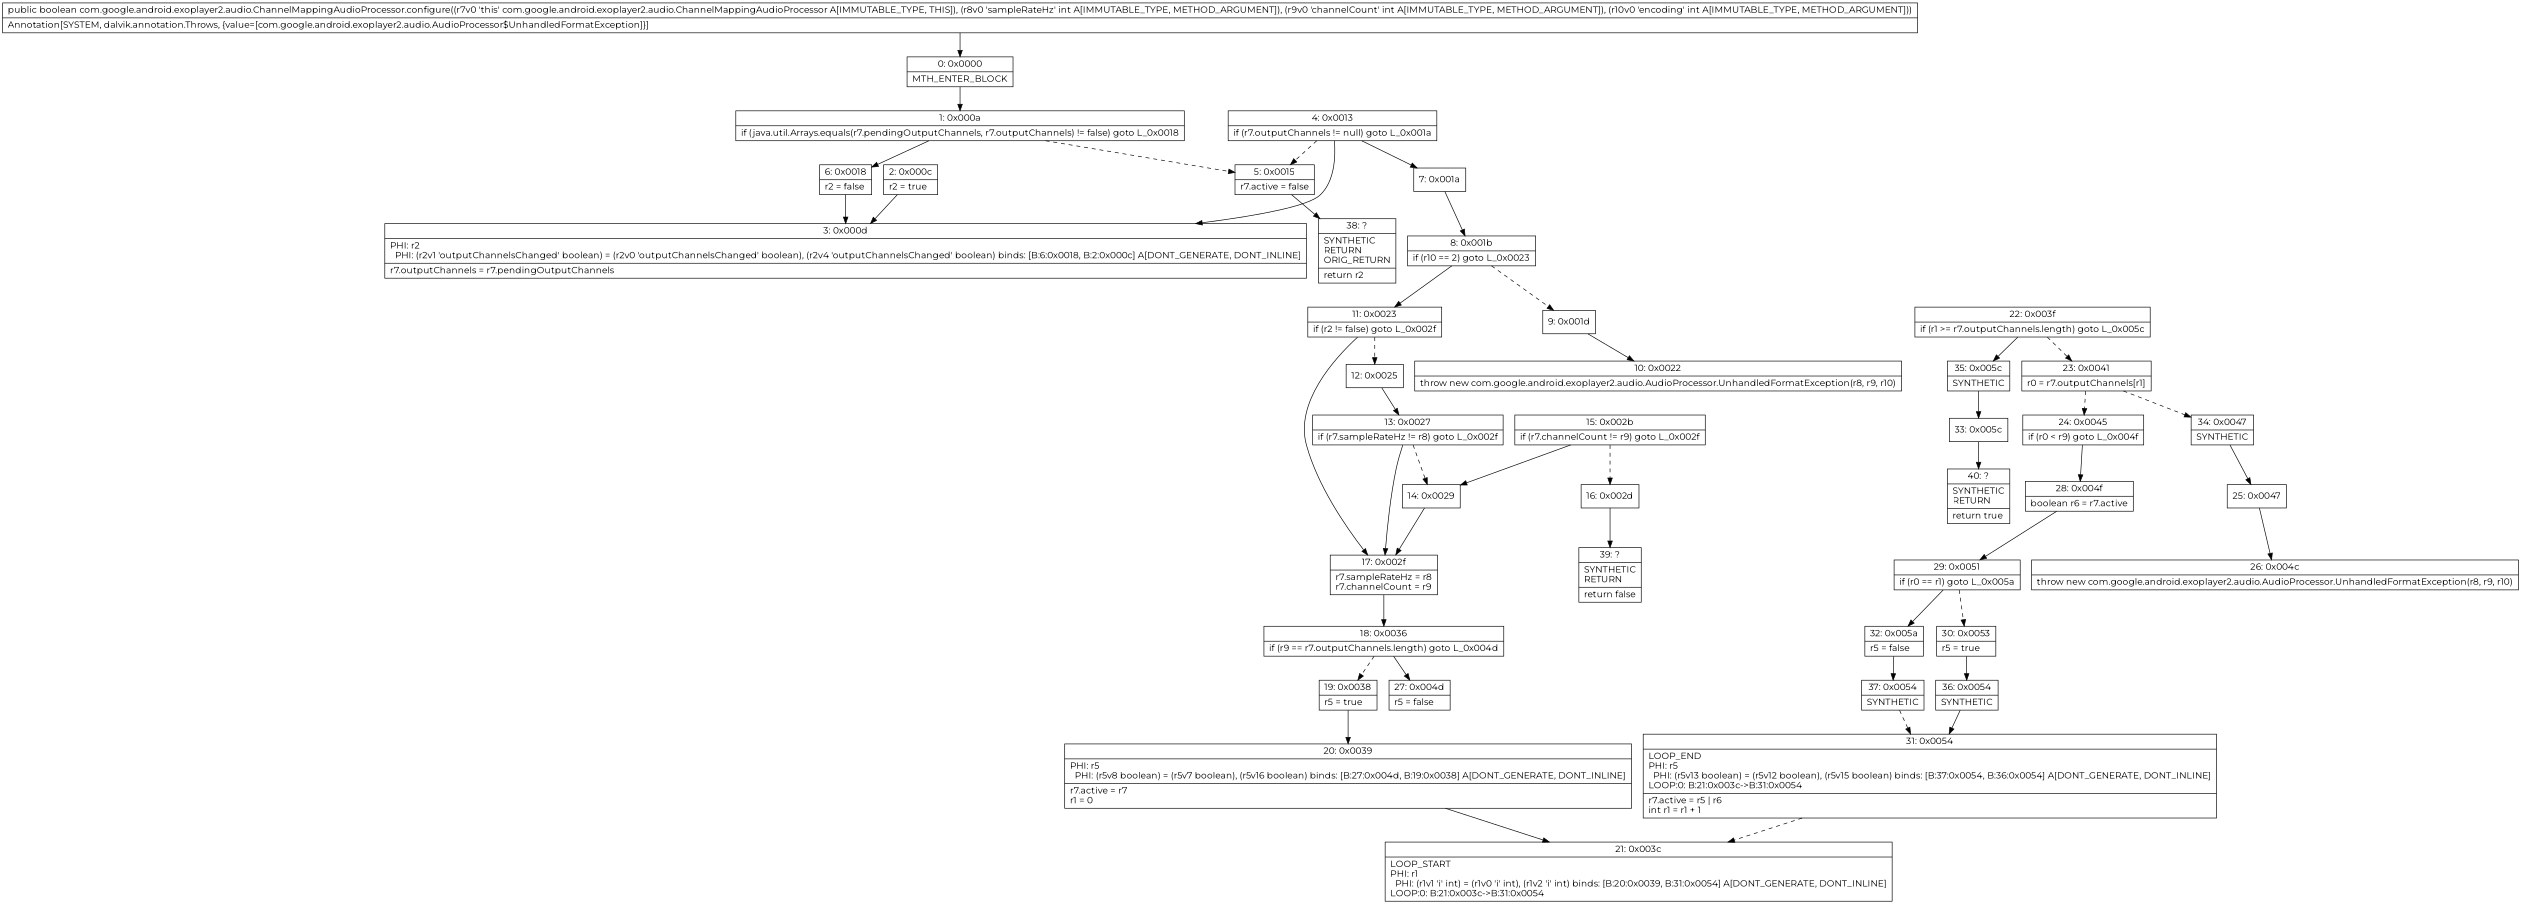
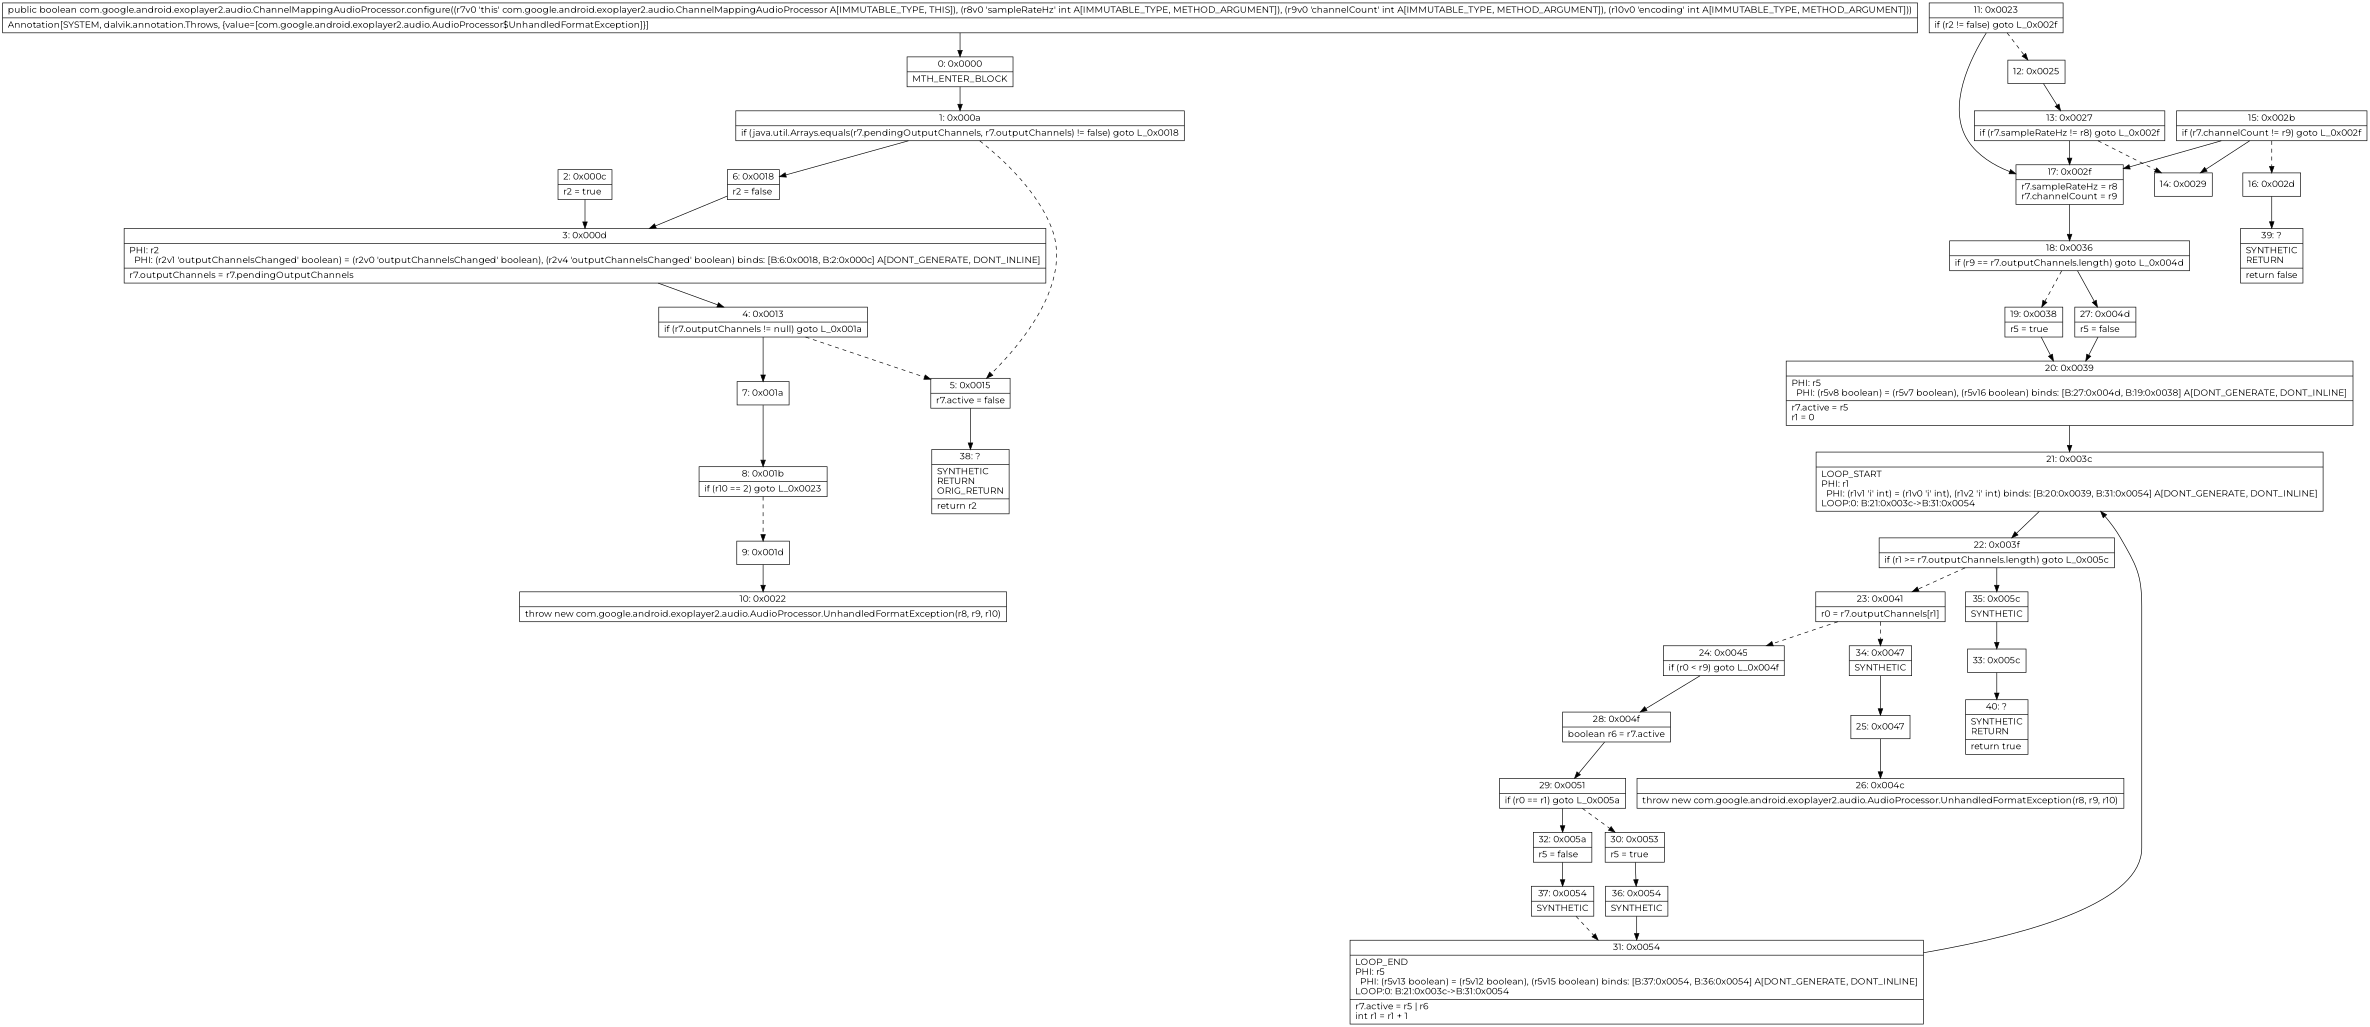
edge "4: 0x0013" -> "3: 0x000d": reversed
edge "8: 0x001b" -> "11: 0x0023": removed
edge "27: 0x004d" -> "20: 0x0039": added
edge "21: 0x003c" -> "22: 0x003f": added
edge "14: 0x0029" -> "17: 0x002f": now "15: 0x002b" -> "17: 0x002f"
node "20: 0x0039": text "r7.active = r7" -> "r7.active = r5"
edge "31: 0x0054" -> "21: 0x003c": style dashed -> solid
